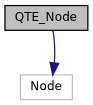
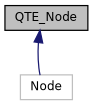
edge "QTE_Node" -> "Node": reversed
